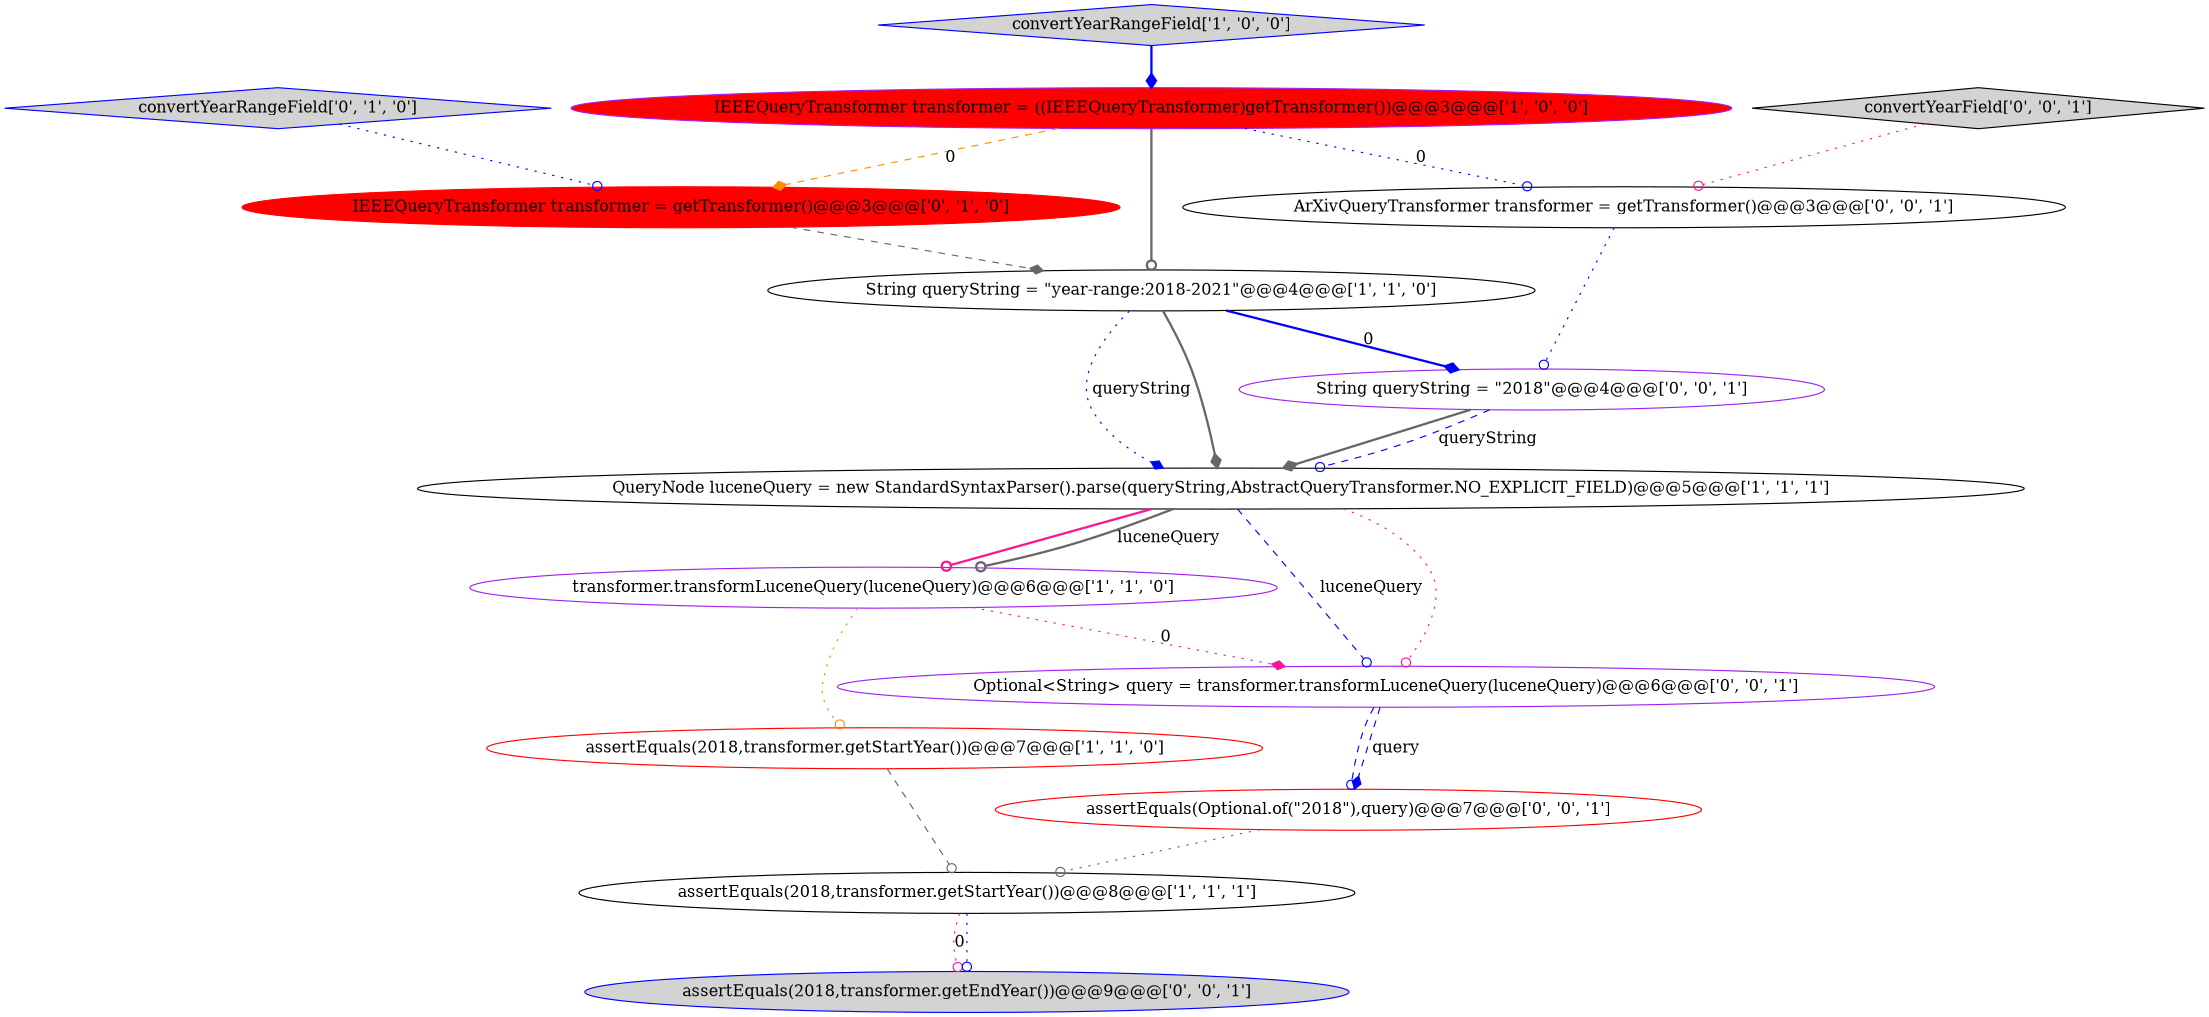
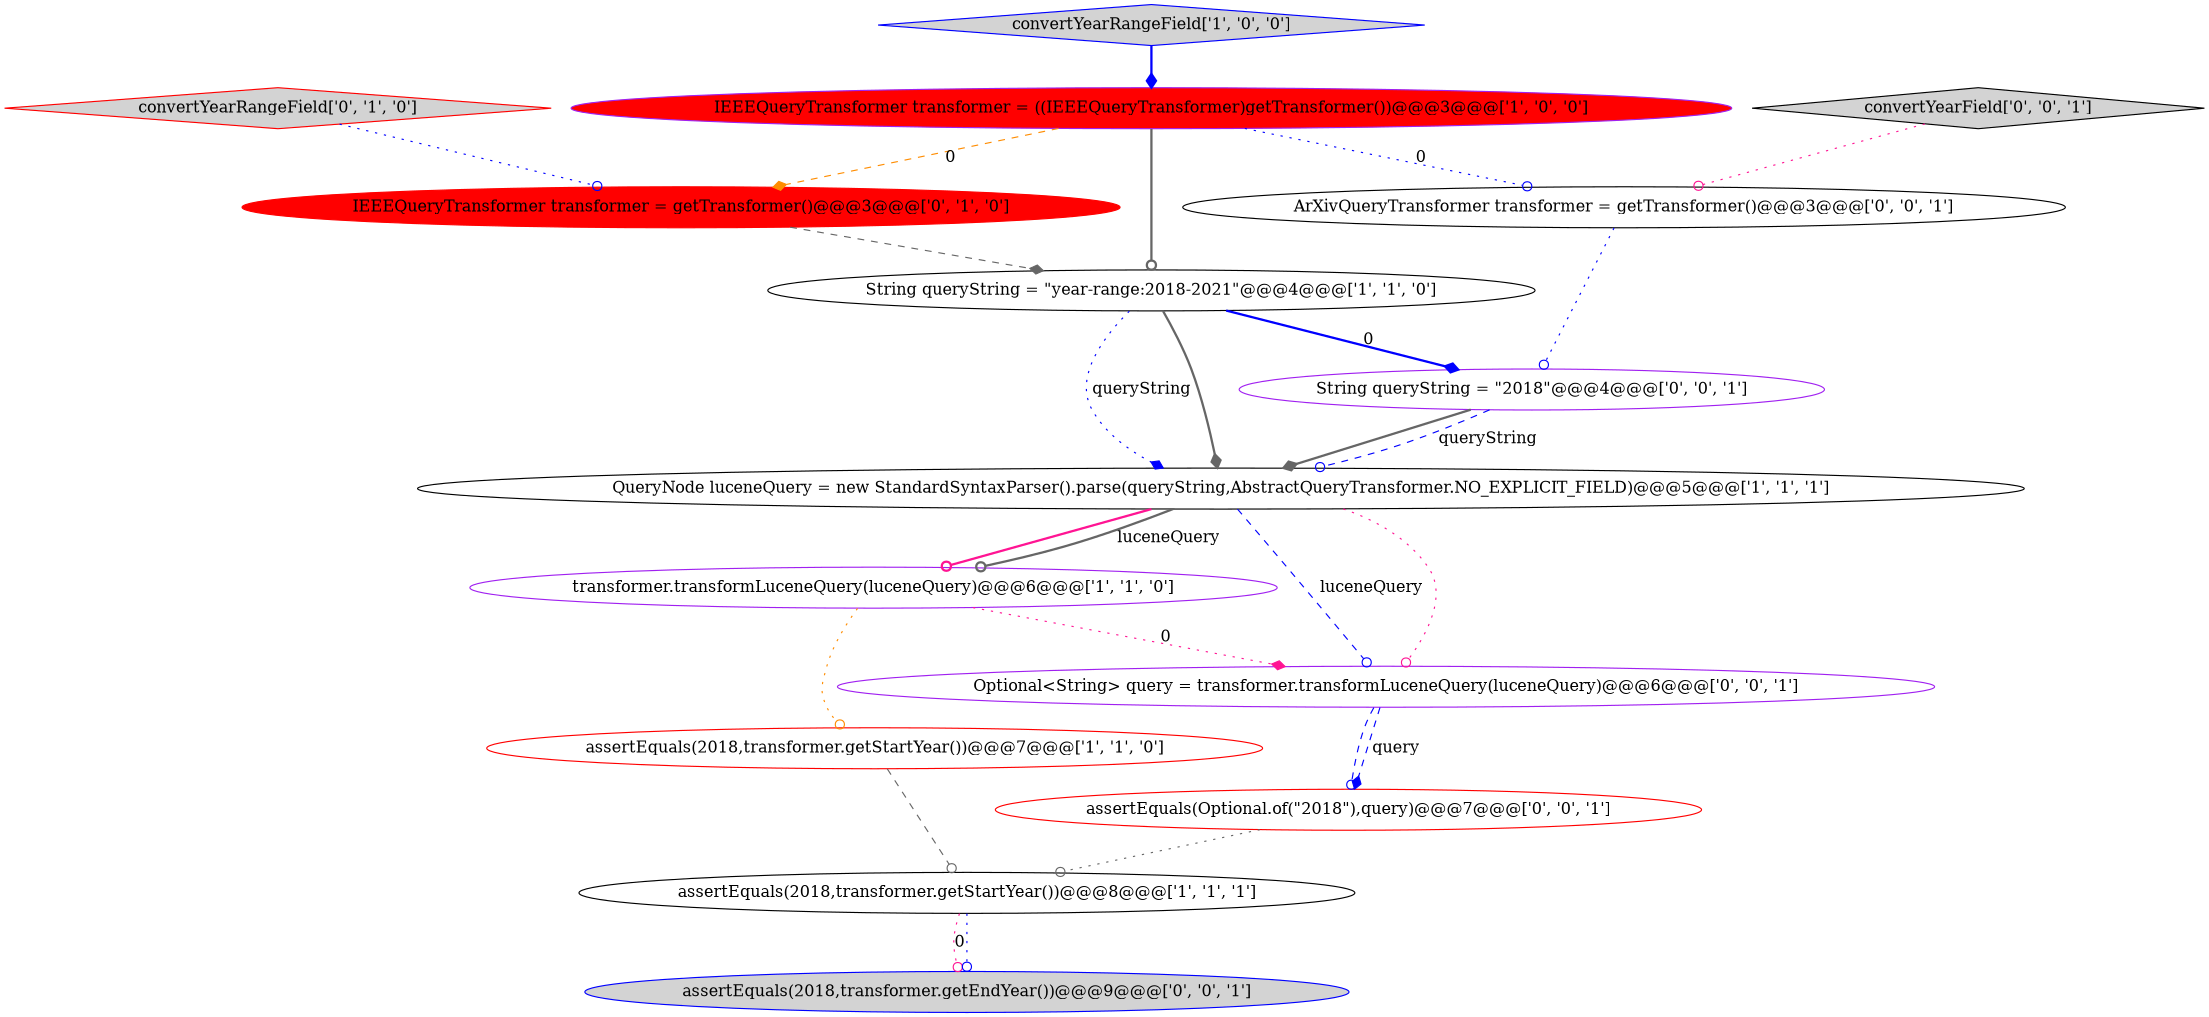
node "convertYearRangeField['0', '1', '0']": color blue -> red
